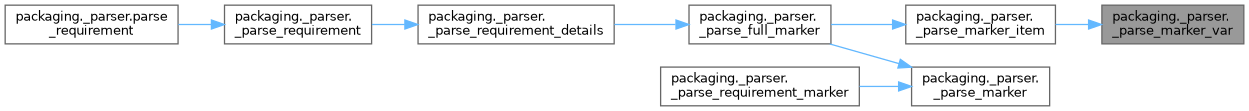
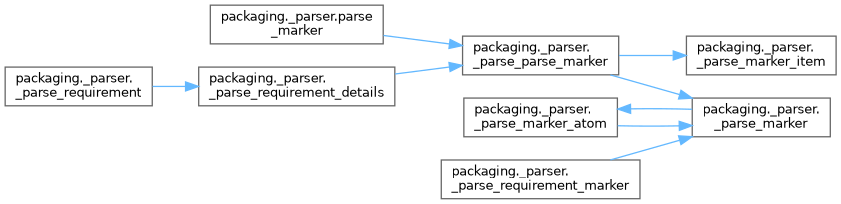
node "packaging._parser.parse _requirement": removed
node "packaging._parser.parse _marker": added
node "packaging._parser. _parse_full_marker": label "packaging._parser. _parse_full_marker" -> "packaging._parser. _parse_parse_marker"
node "packaging._parser. _parse_marker_var": removed
node "packaging._parser. _parse_marker_atom": added
